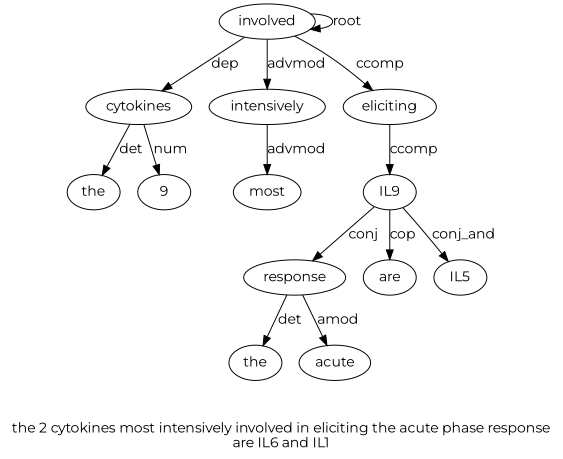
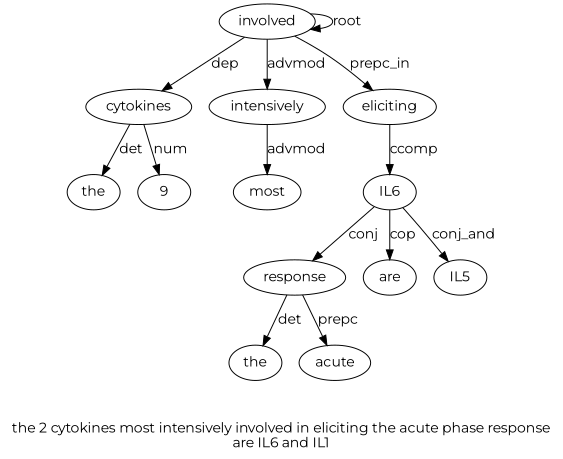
edge "involved" -> "eliciting": label "ccomp" -> "prepc_in"
node "IL9": label "IL9" -> "IL6"
edge "response" -> "acute": label "amod" -> "prepc"
